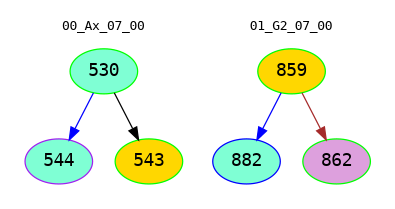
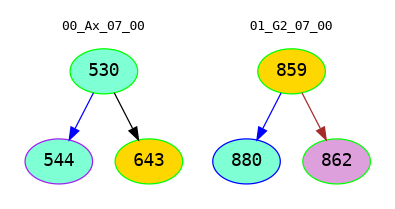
node "543": label "543" -> "643"
node "882": label "882" -> "880"
